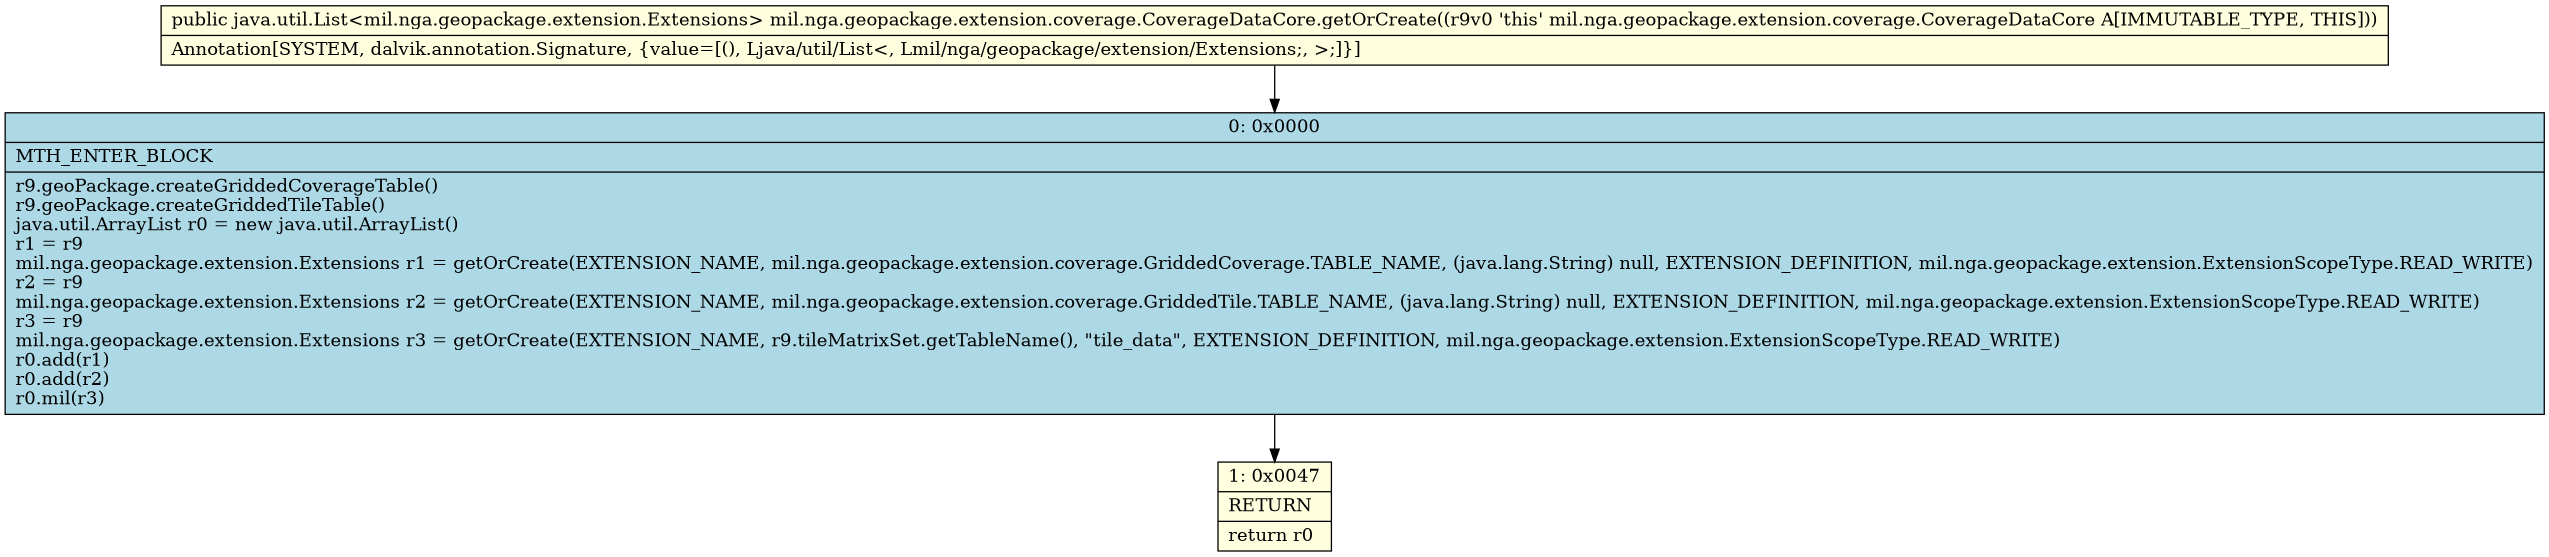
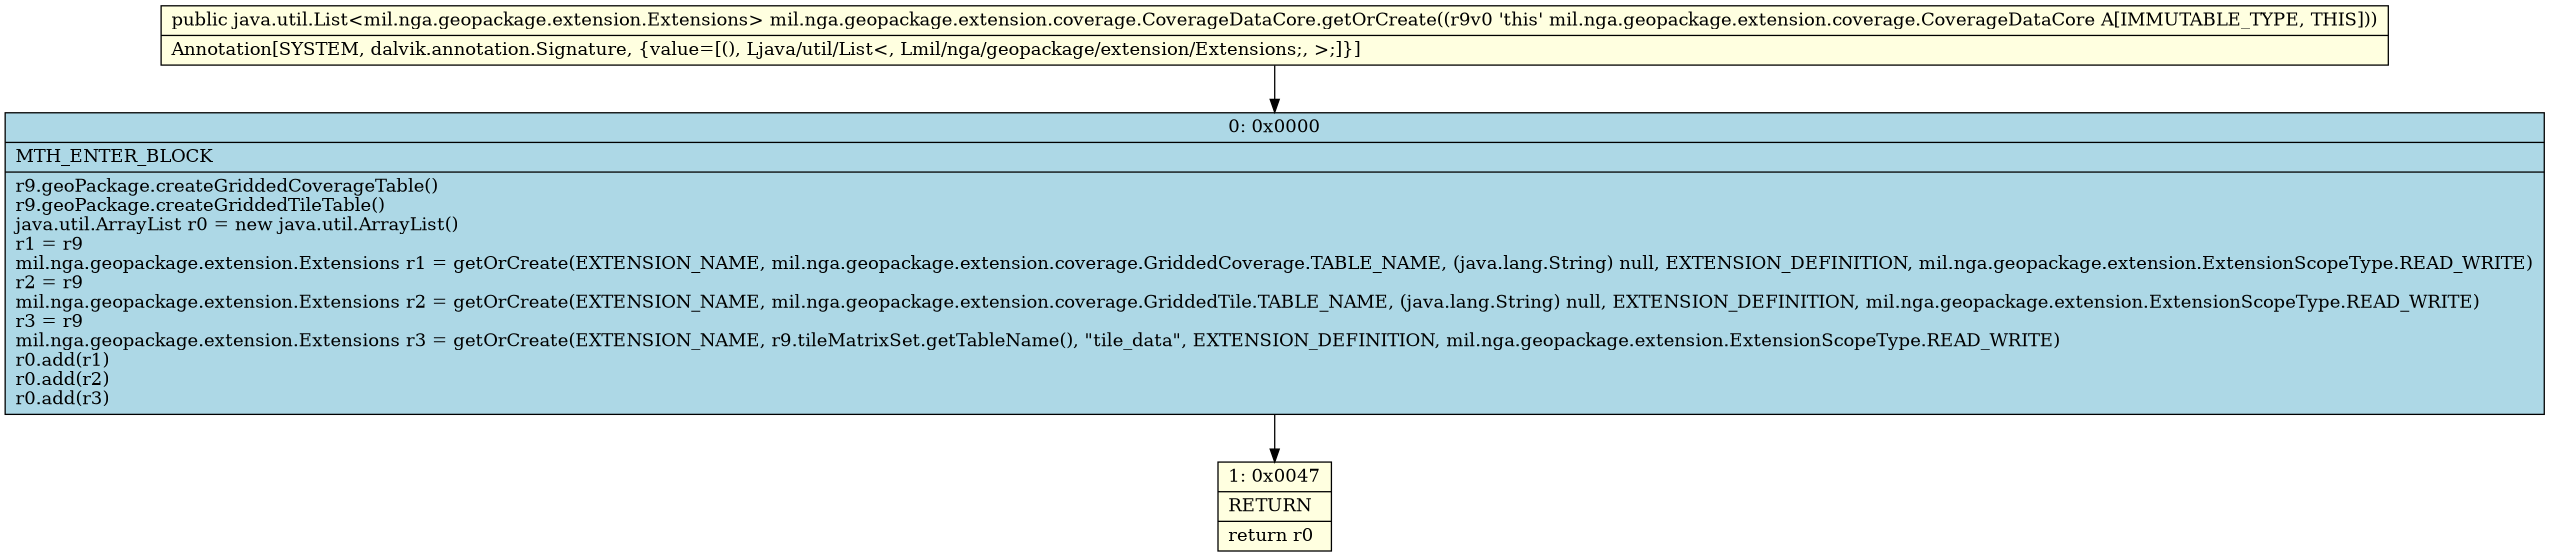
node "0: 0x0000": text "r0.mil(r3)" -> "r0.add(r3)"
